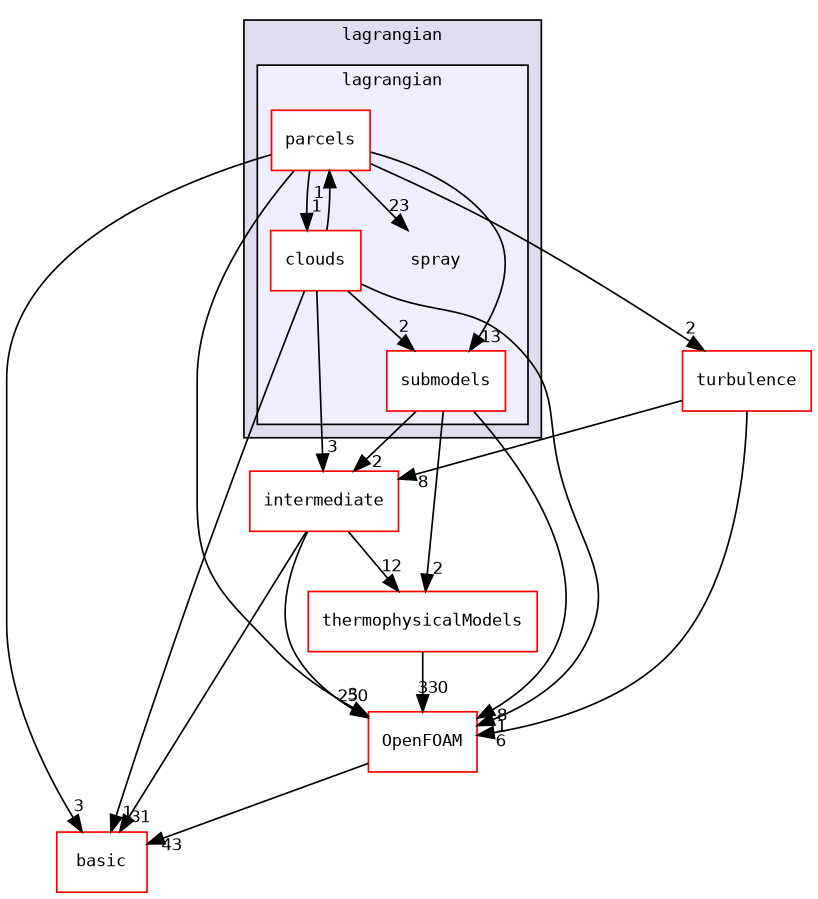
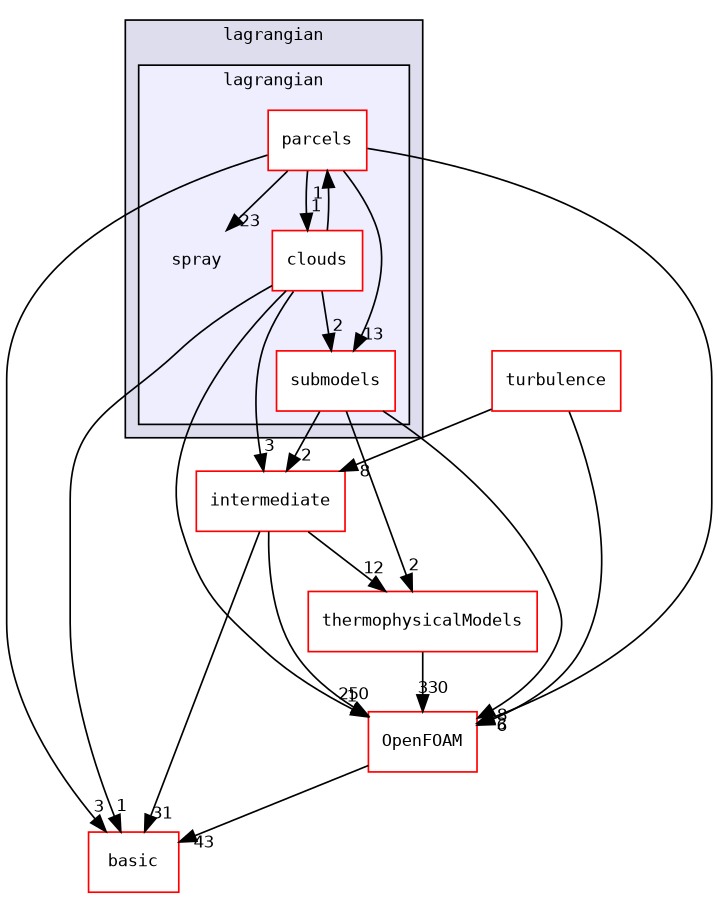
edge "parcels" -> "turbulence": removed
